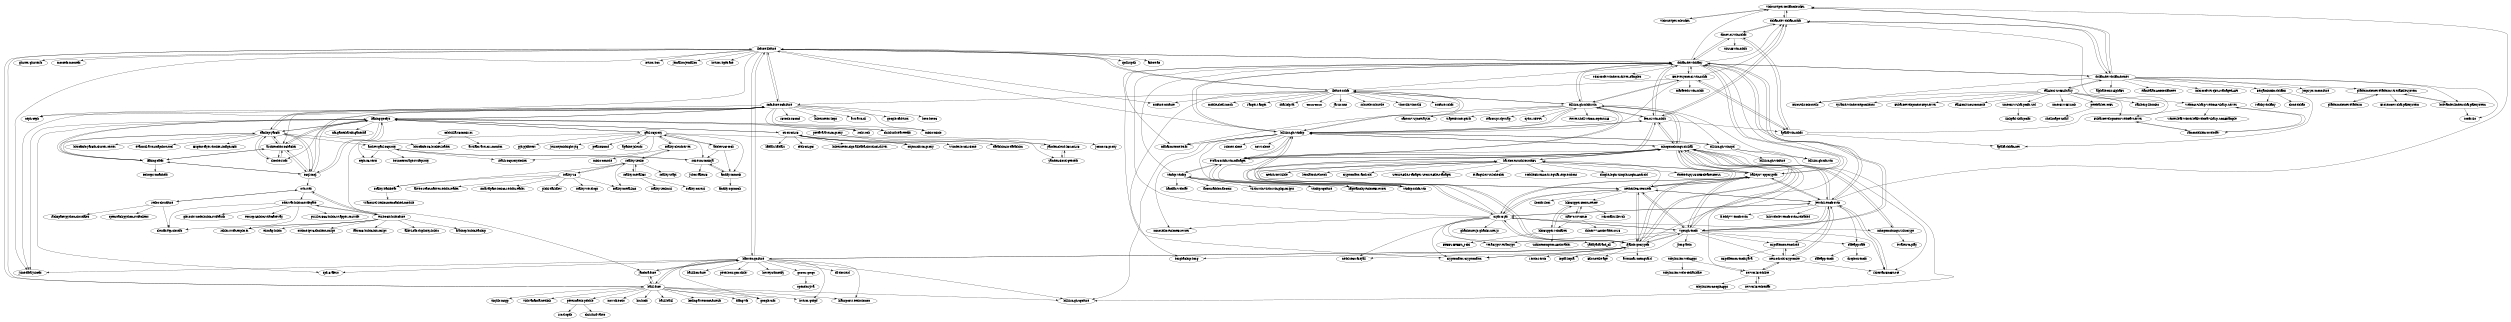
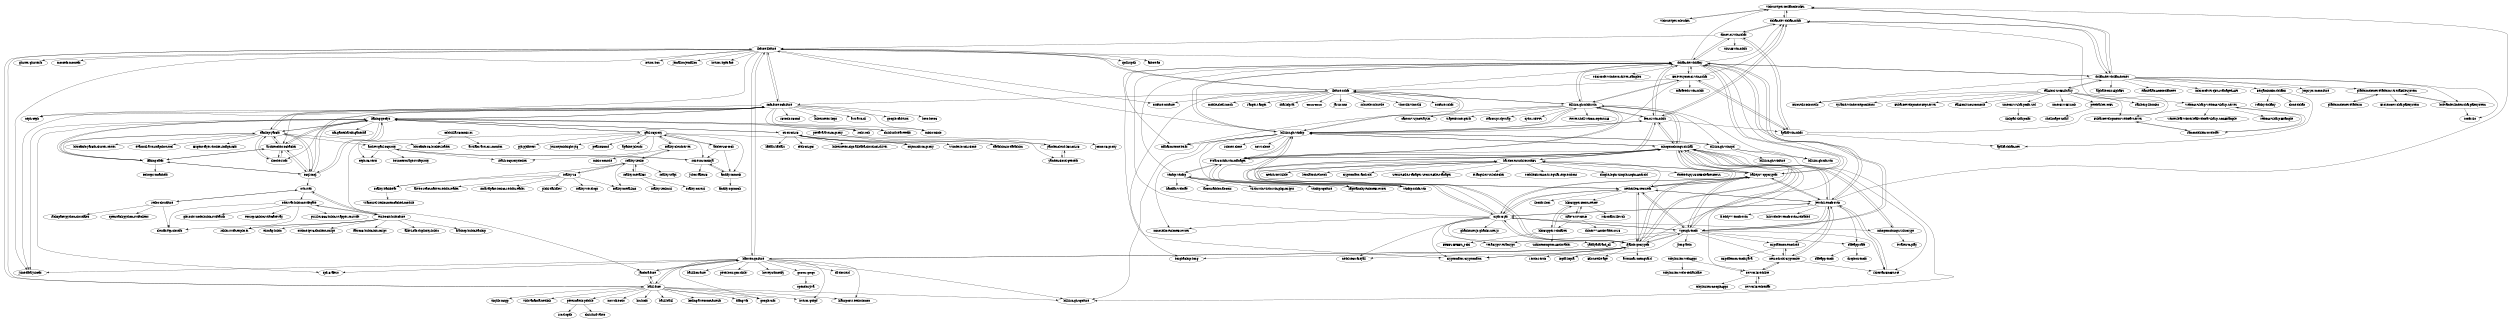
edge "dokan-dev/dokany" -> "libfuse/libfuse": now "dimov-cz/win-sshfs" -> "libfuse/libfuse"
node "WebDAVSharp/Example": added
